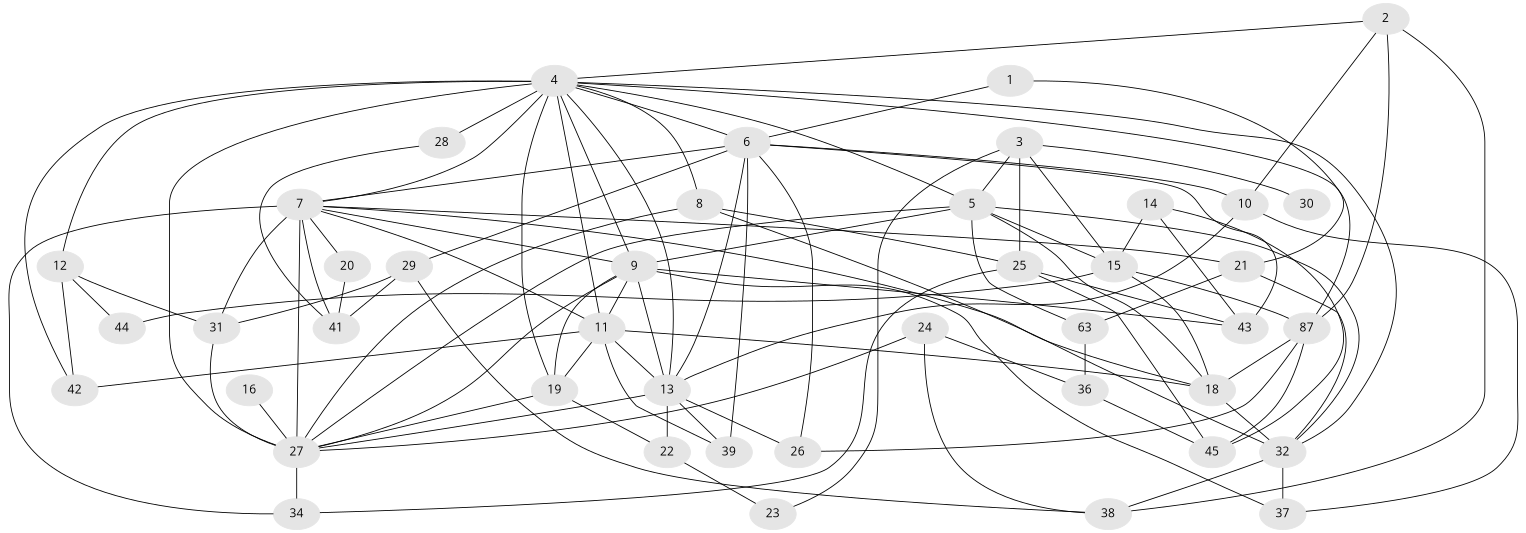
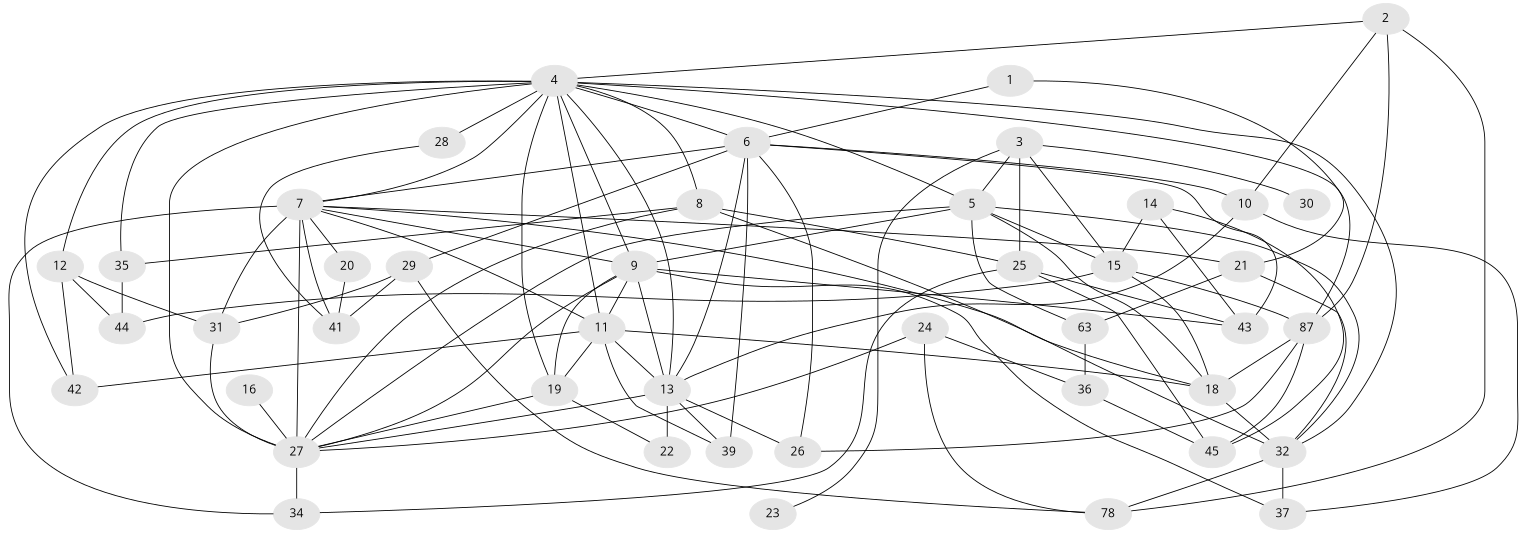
node "35": added
edge "22" -- "23": removed
node "38": label "38" -> "78"
